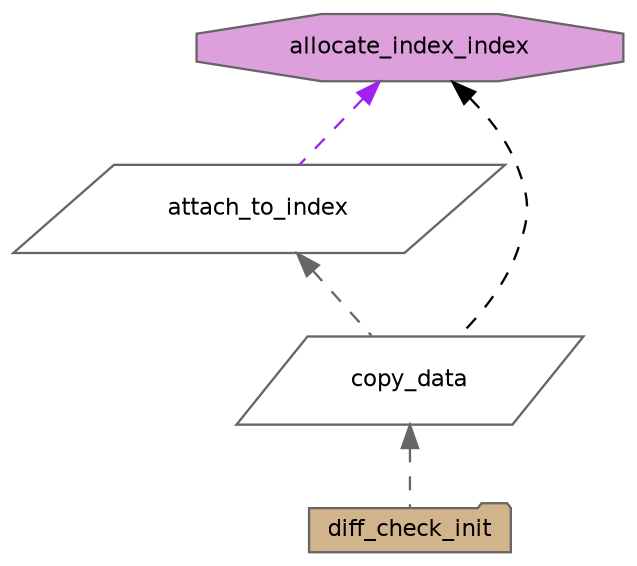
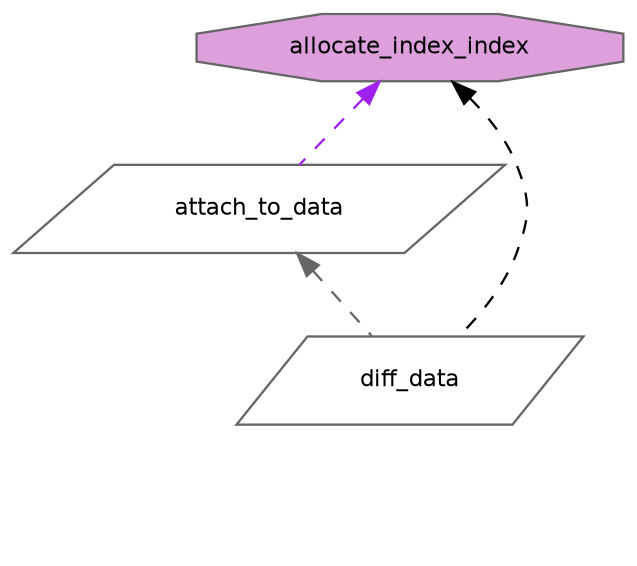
node "attach_to_index": label "attach_to_index" -> "attach_to_data"
node "copy_data": label "copy_data" -> "diff_data"
node "diff_check_init": removed
